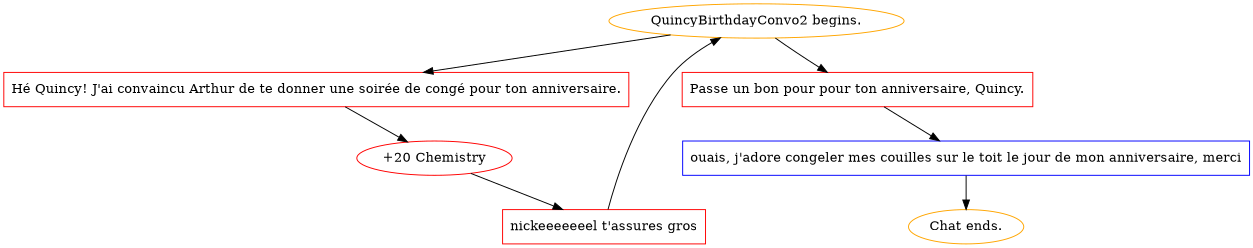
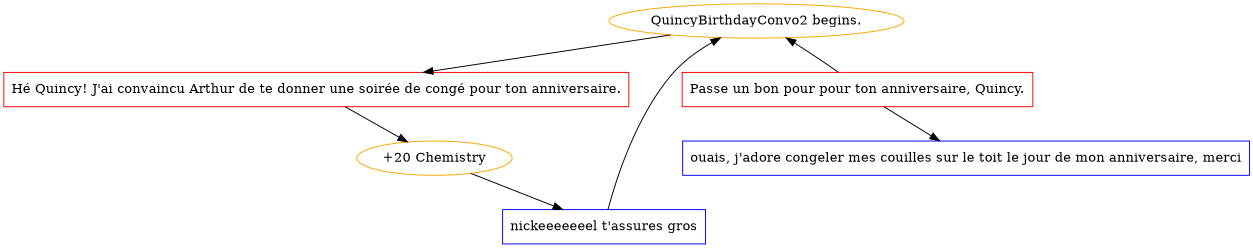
edge "QuincyBirthdayConvo2 begins." -> "Passe un bon pour pour ton anniversaire, Quincy.": reversed
node "+20 Chemistry": color red -> orange
node "nickeeeeeeel t'assures gros": color red -> blue
node "Chat ends.": removed
